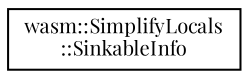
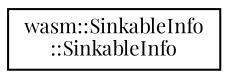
node "wasm::SimplifyLocals ::SinkableInfo": label "wasm::SimplifyLocals ::SinkableInfo" -> "wasm::SinkableInfo ::SinkableInfo"
